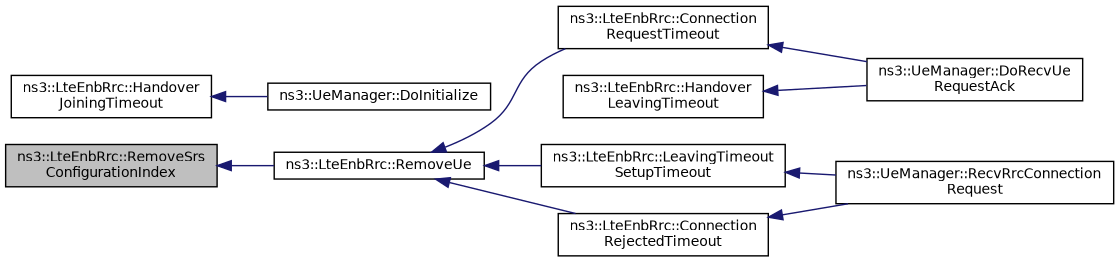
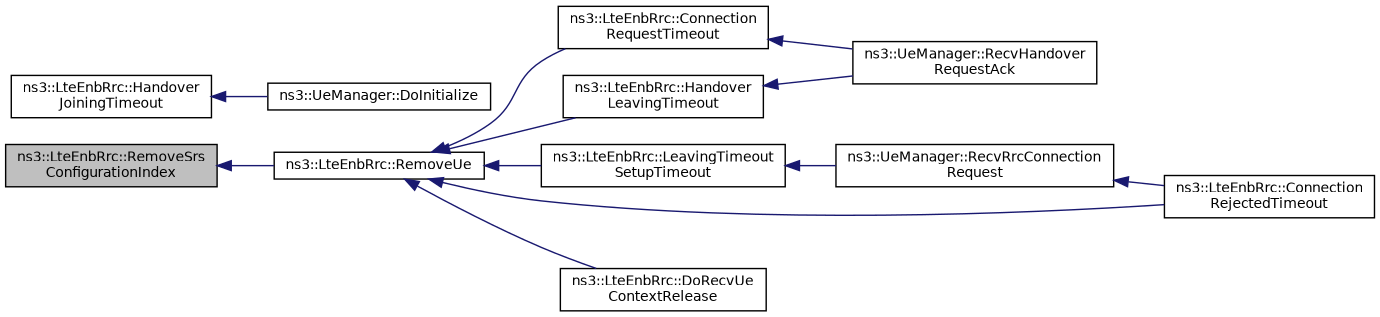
node "ns3::UeManager::DoRecvUe RequestAck": label "ns3::UeManager::DoRecvUe RequestAck" -> "ns3::UeManager::RecvHandover RequestAck"
edge "ns3::LteEnbRrc::Handover LeavingTimeout" -> "ns3::LteEnbRrc::RemoveUe": added
edge "ns3::UeManager::RecvRrcConnection Request" -> "ns3::LteEnbRrc::Connection RejectedTimeout": reversed
node "ns3::LteEnbRrc::DoRecvUe ContextRelease": added
